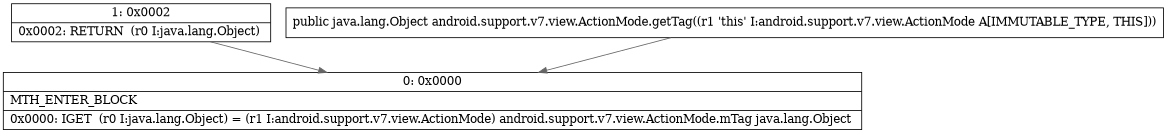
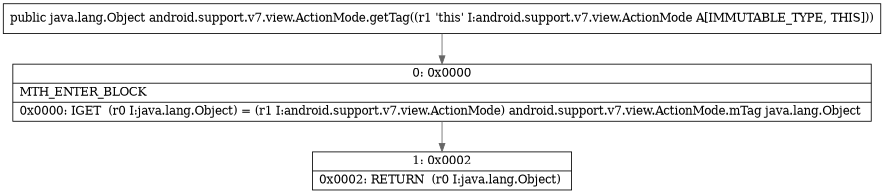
edge "1: 0x0002" -> "0: 0x0000": reversed
